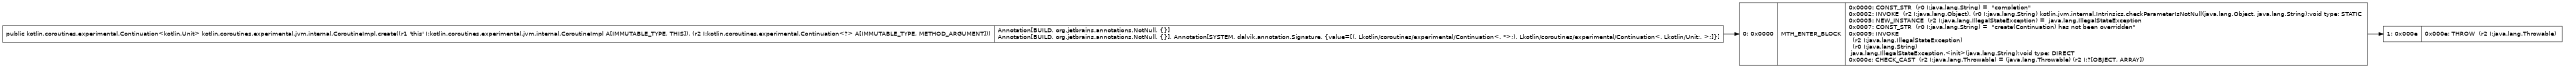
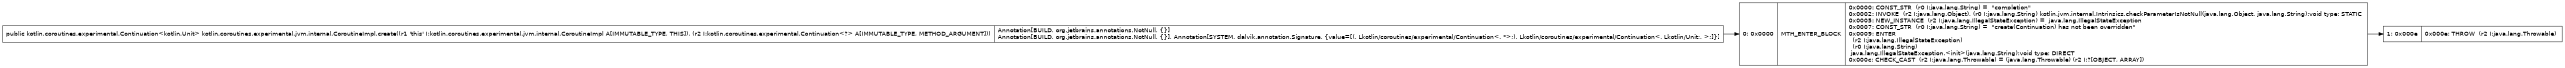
node "0: 0x0000": text "0x0009: INVOKE" -> "0x0009: ENTER"
